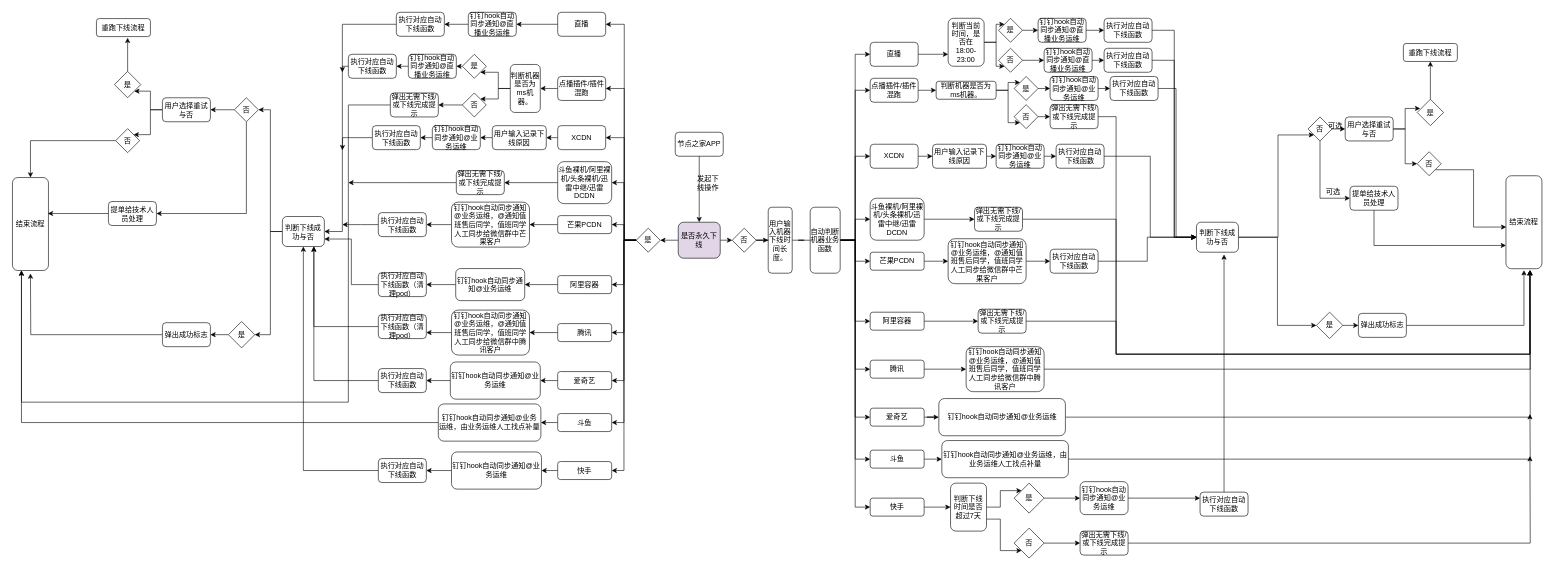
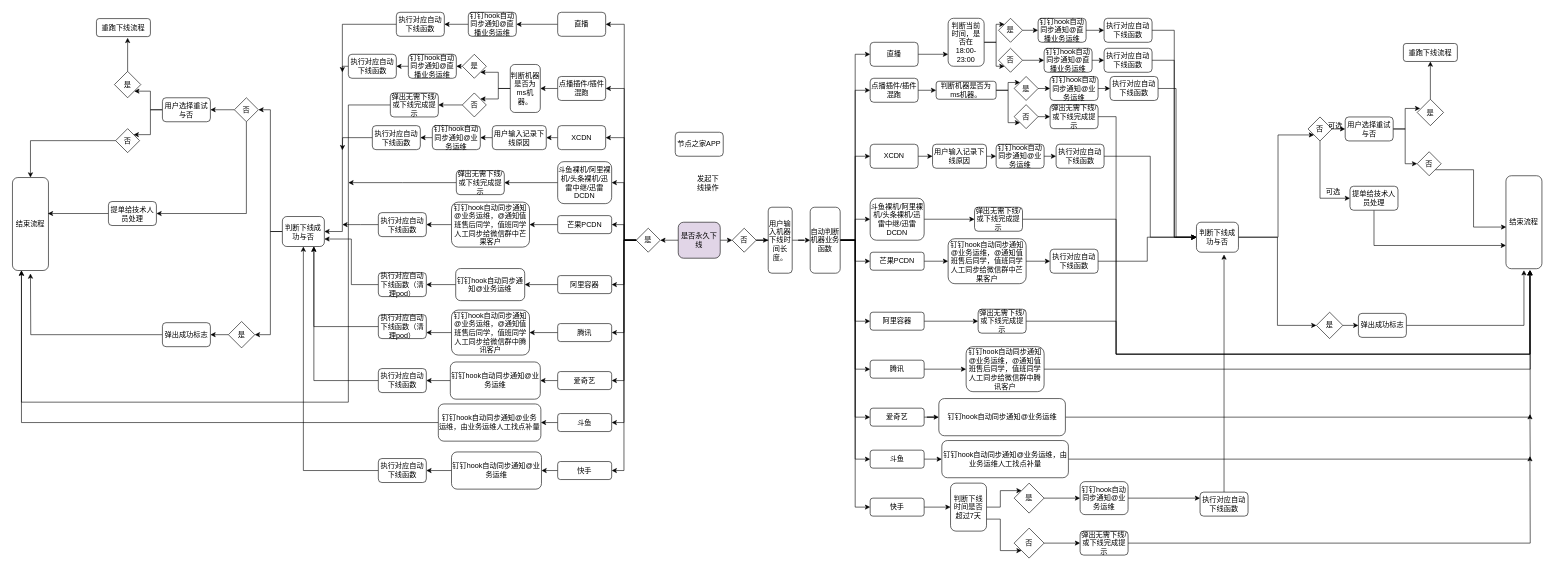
edge "节点之家APP" -> "是否永久下线": removed
edge "用户输入机器下线时间长度。" -- "自动判断机器业务函数": arrowhead none -> classic
